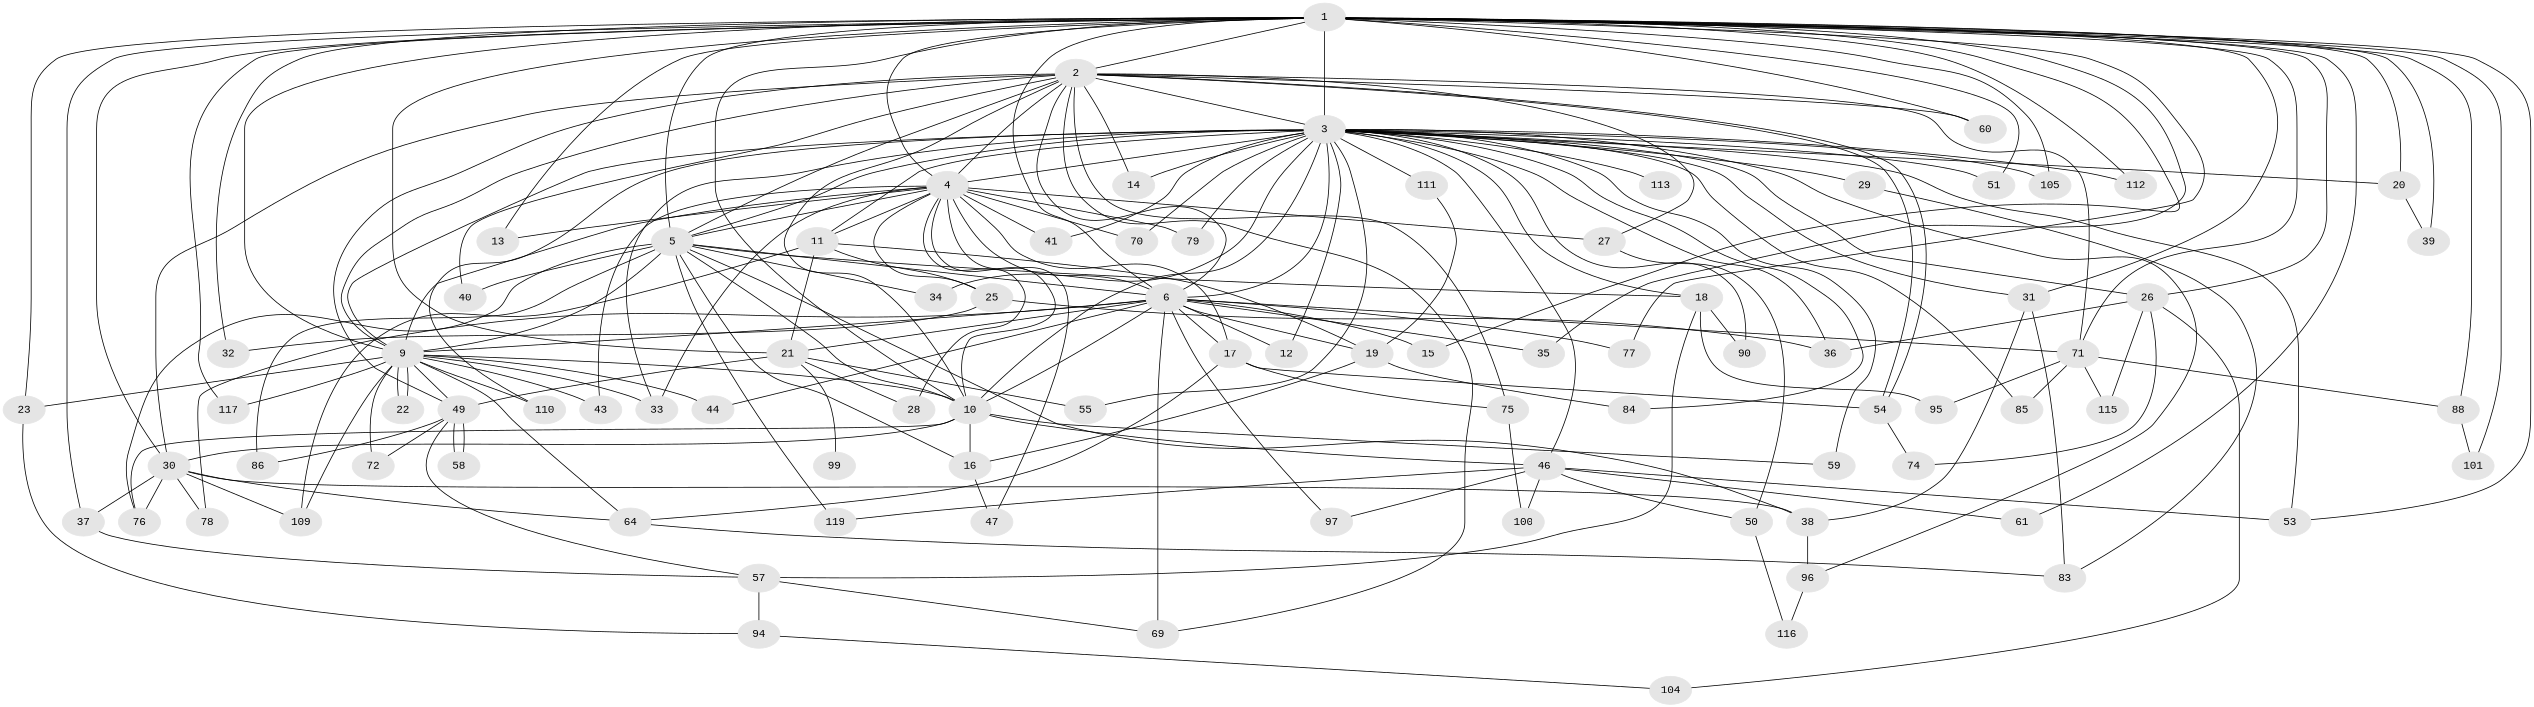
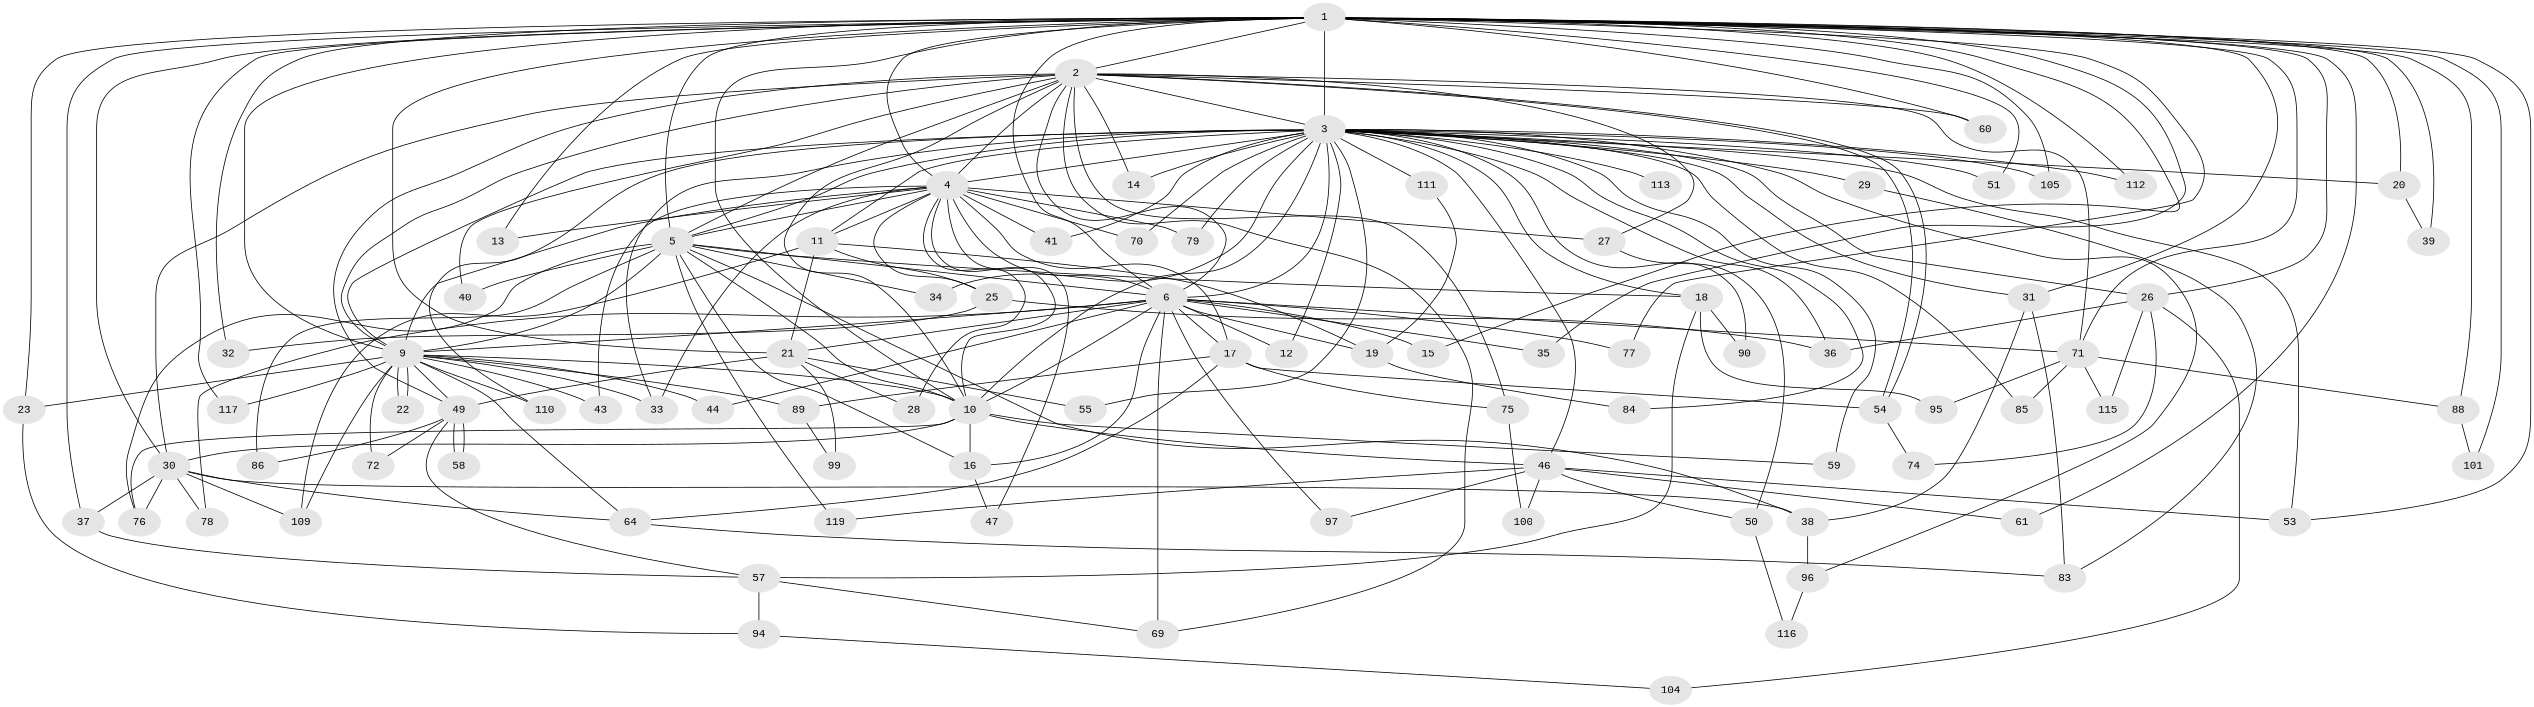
node "89": added
edge "19" -- "16": now "6" -- "16"
